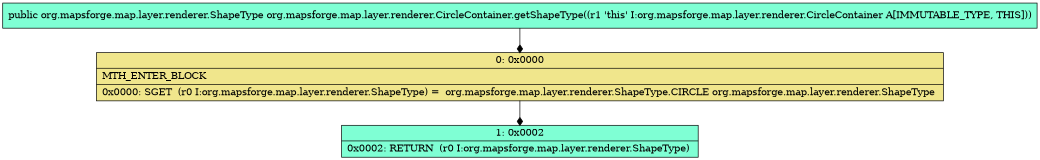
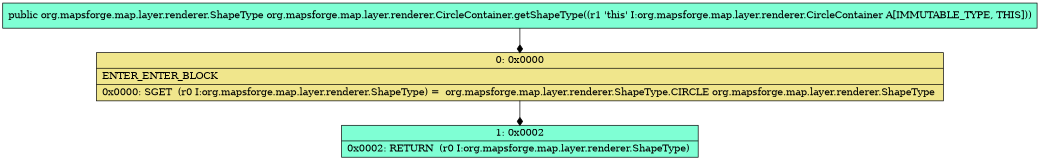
node "0: 0x0000": text "MTH_ENTER_BLOCK" -> "ENTER_ENTER_BLOCK"
